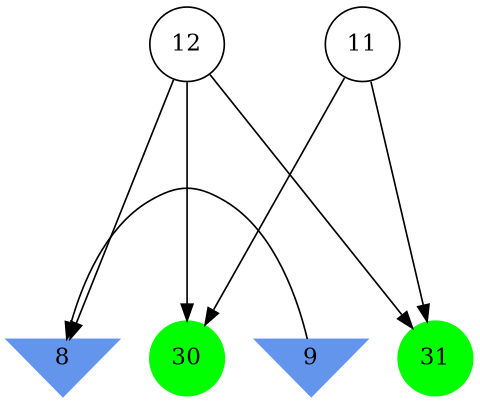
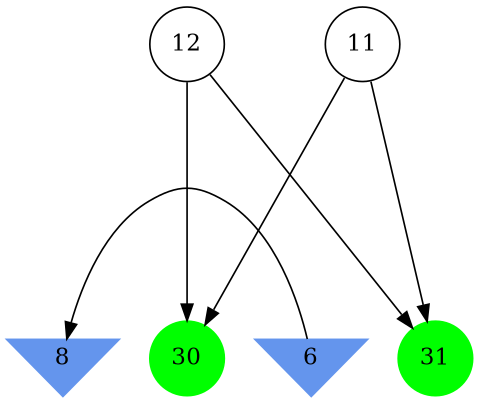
edge "12" -> "8": removed
node "9": label "9" -> "6"
